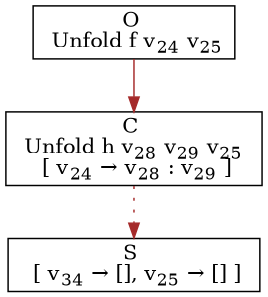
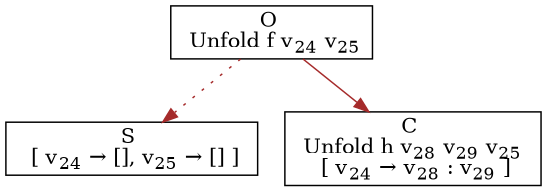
edge "C" -> "S": now "O" -> "S"
node "S": text "34" -> "24"
